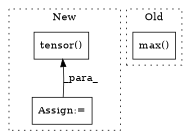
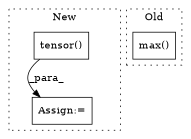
edge "Assign:=" -> "tensor()": reversed
